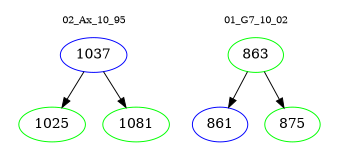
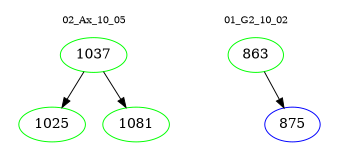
cluster "02_Ax_10_95": label "02_Ax_10_95" -> "02_Ax_10_05"
cluster "01_G7_10_02": label "01_G7_10_02" -> "01_G2_10_02"
node "1037": color blue -> green
node "861": removed
node "875": color green -> blue
